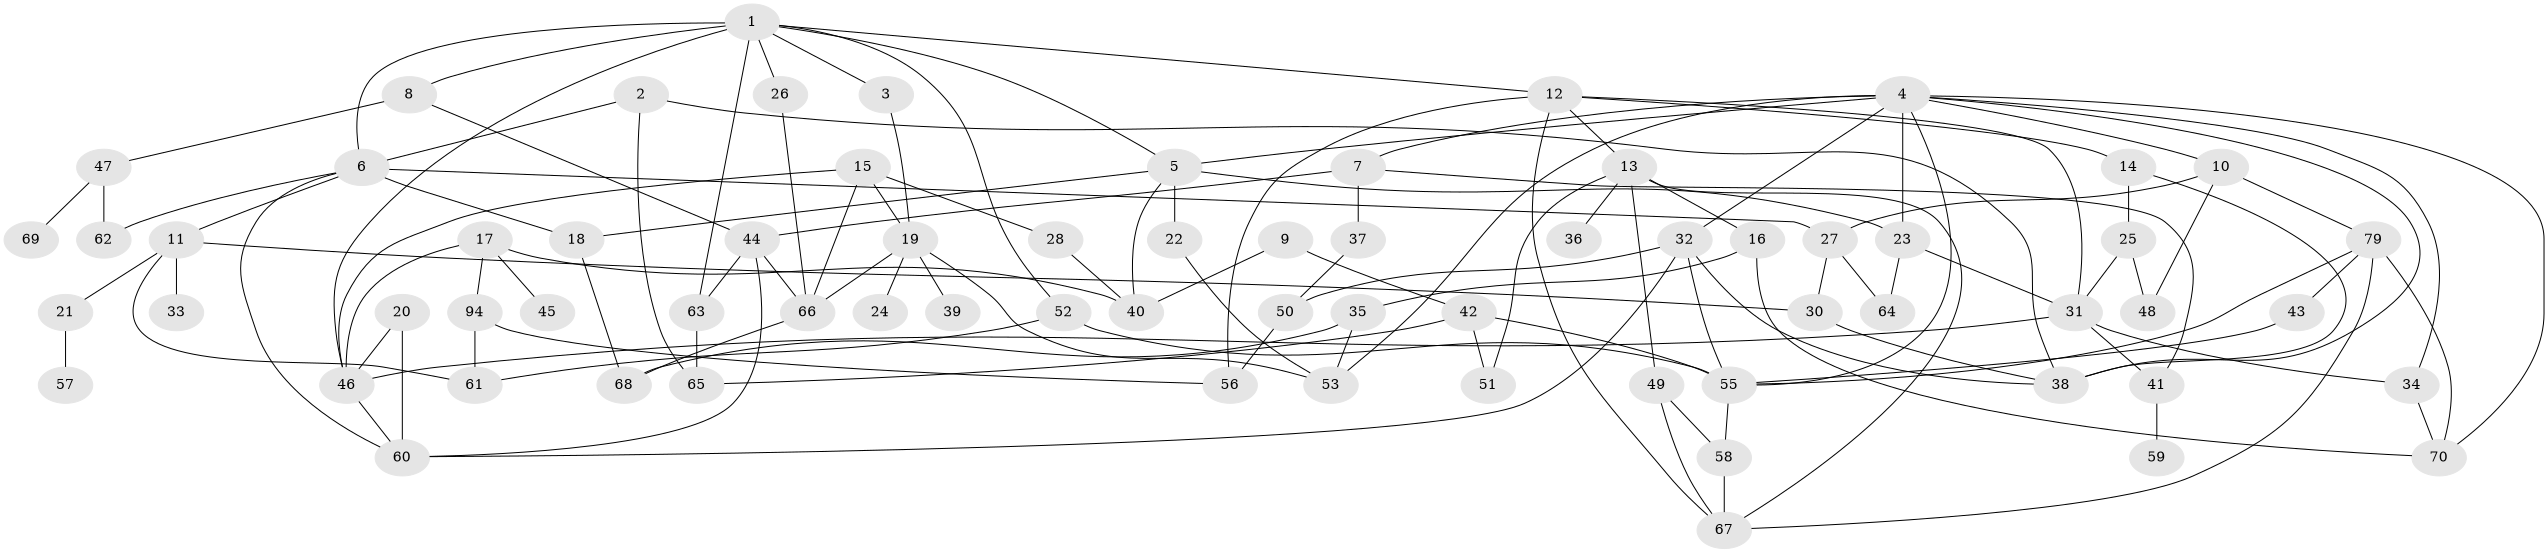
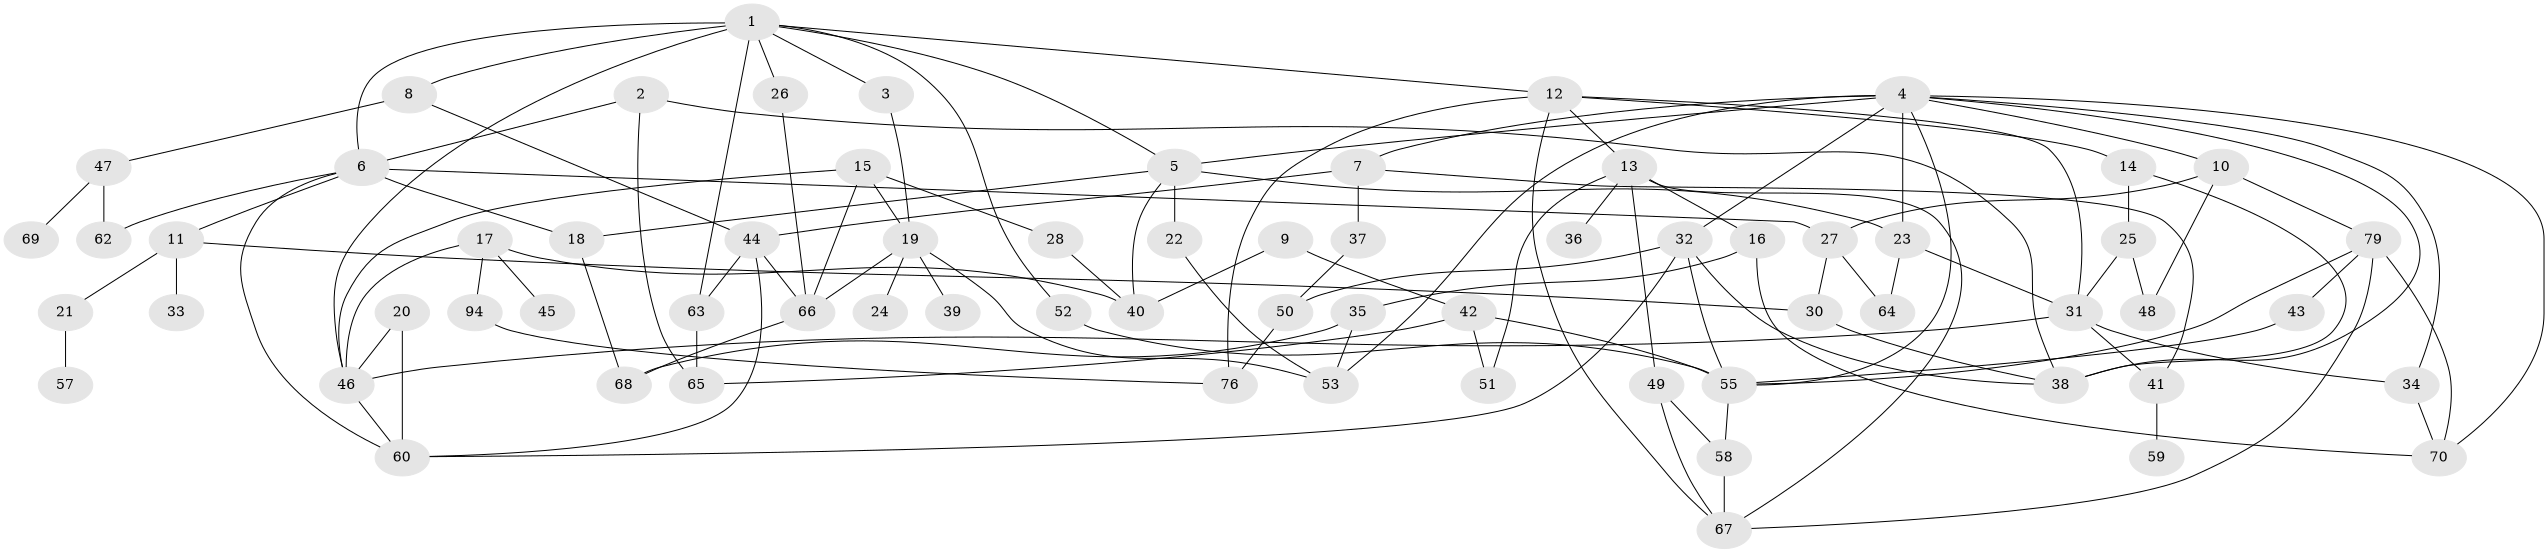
node "61": removed
node "56": label "56" -> "76"
